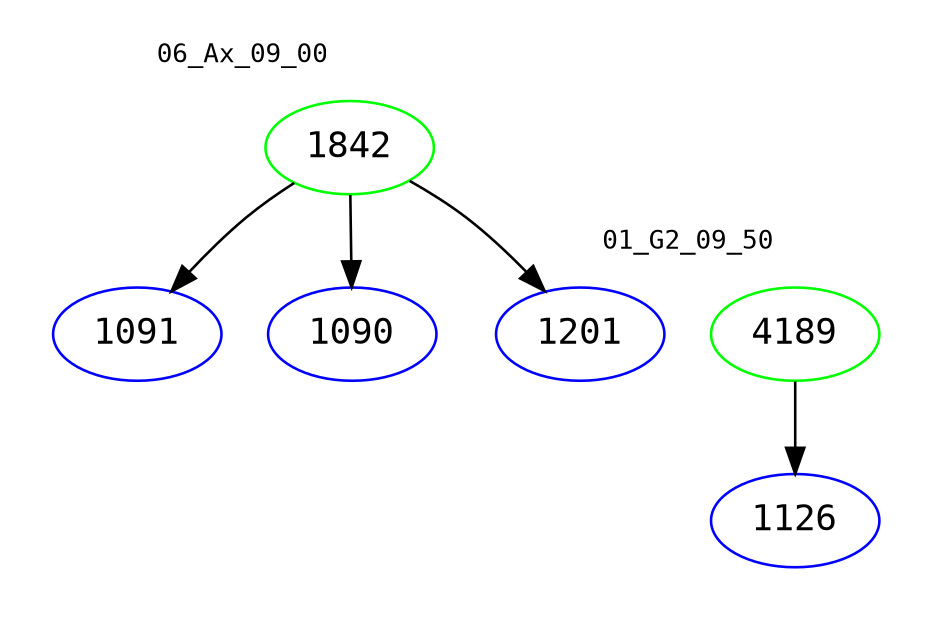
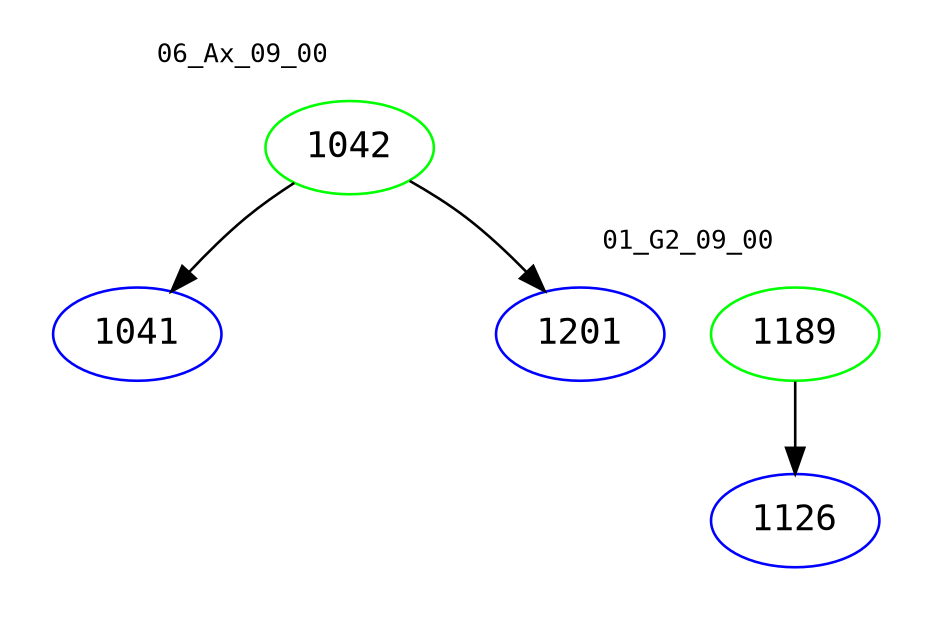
node "1842": label "1842" -> "1042"
cluster "01_G2_09_50": label "01_G2_09_50" -> "01_G2_09_00"
node "1091": label "1091" -> "1041"
node "1090": removed
node "4189": label "4189" -> "1189"
